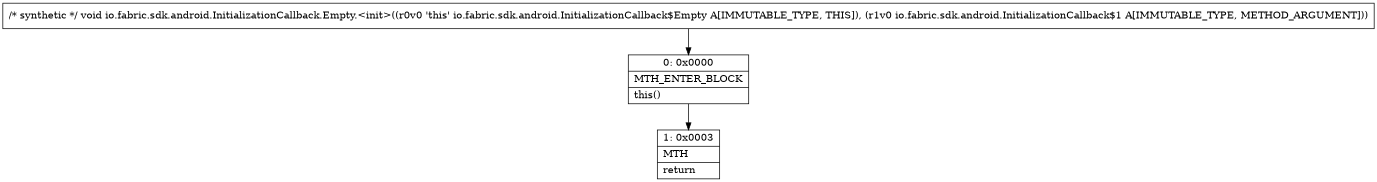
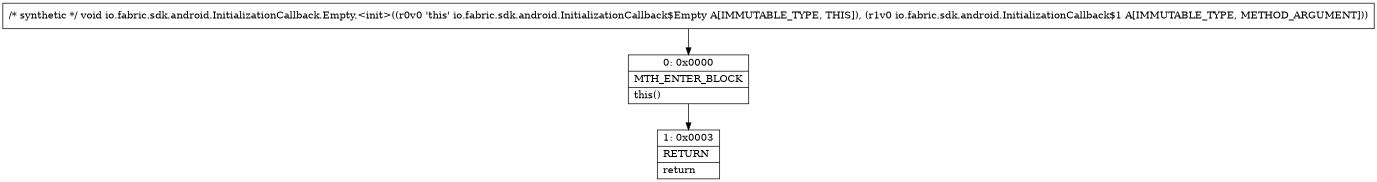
node "1: 0x0003": text "MTH" -> "RETURN"
